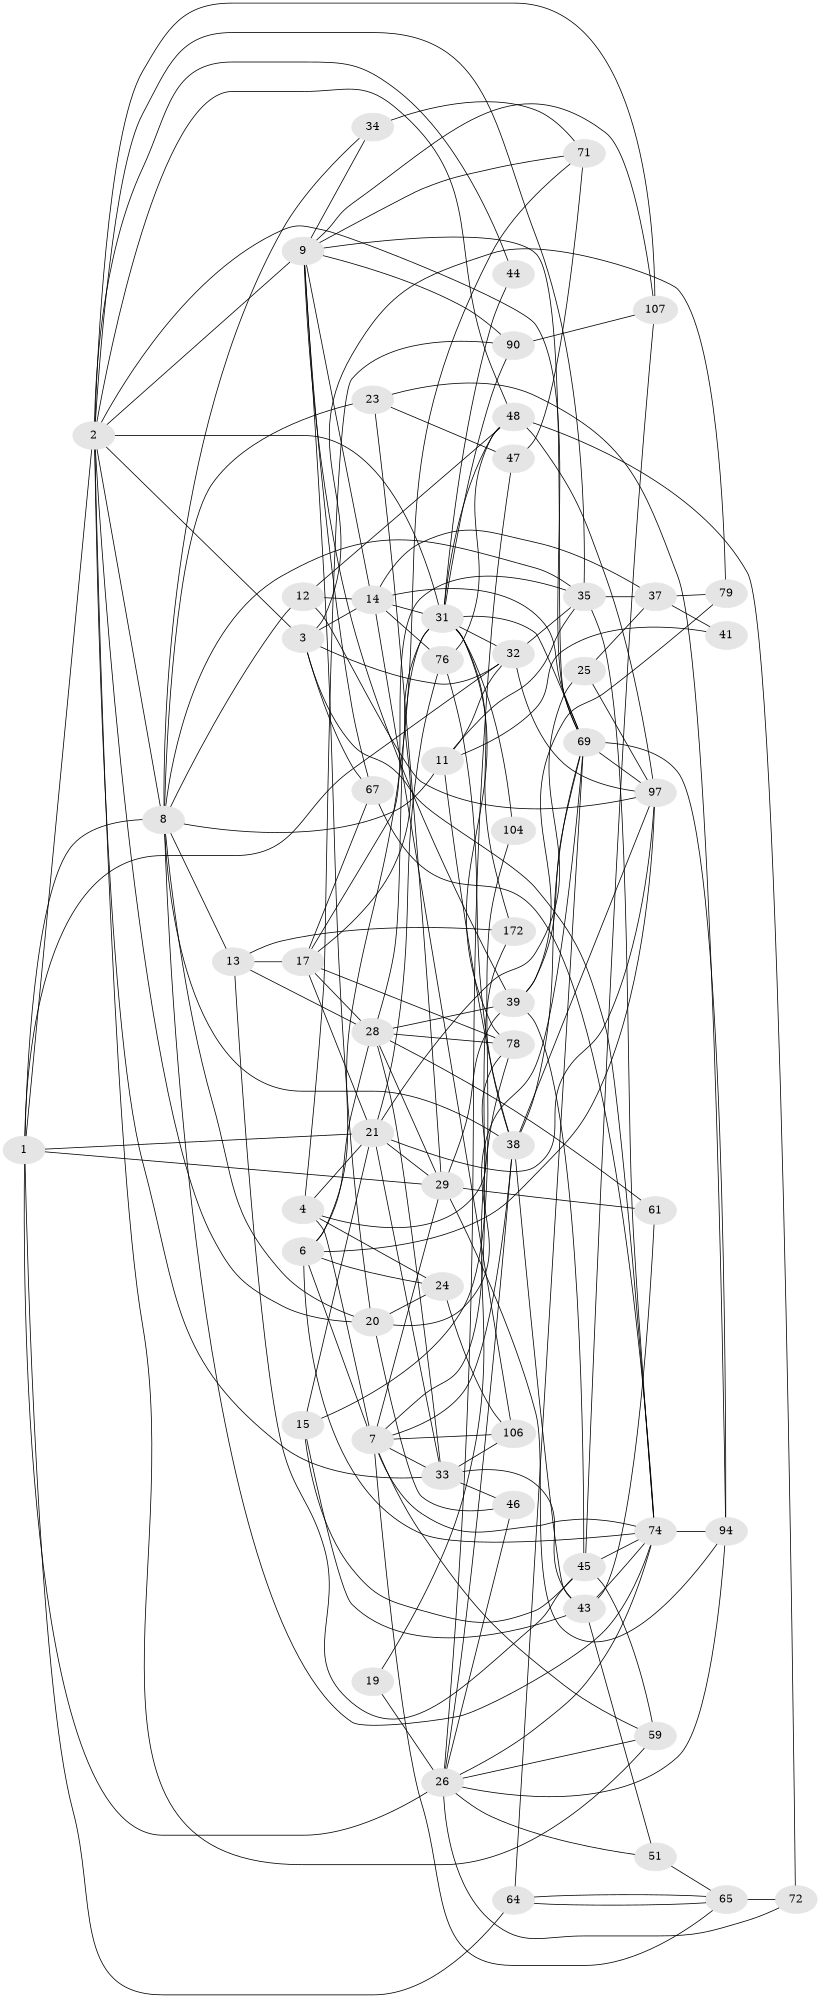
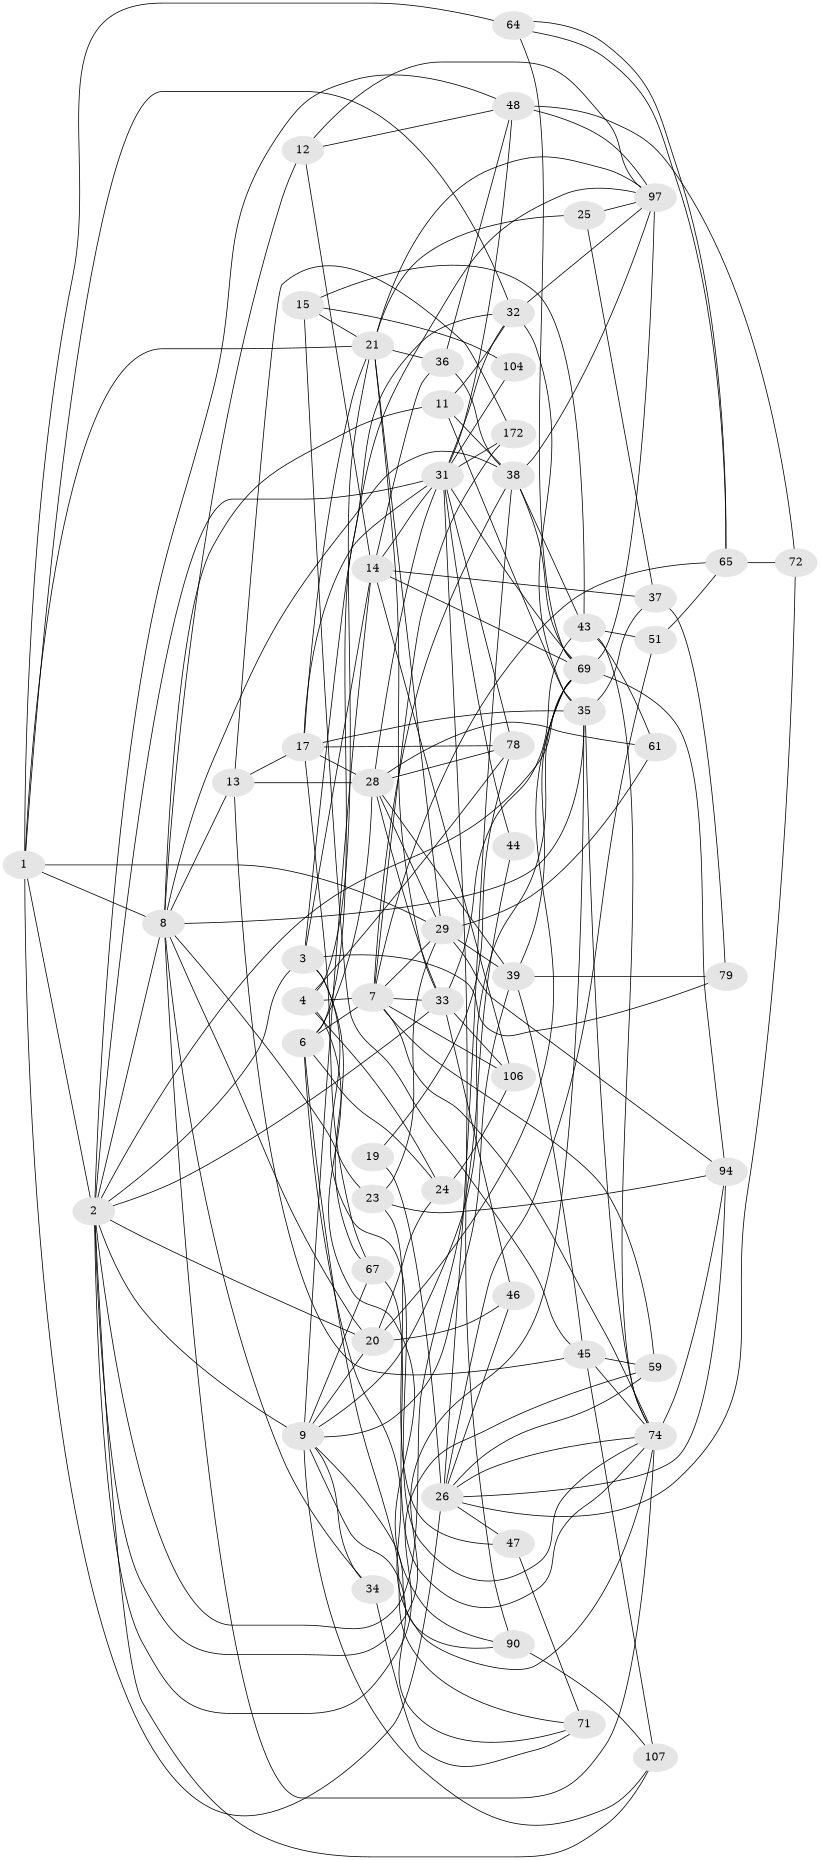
node "41": removed
node "76": label "76" -> "36"
